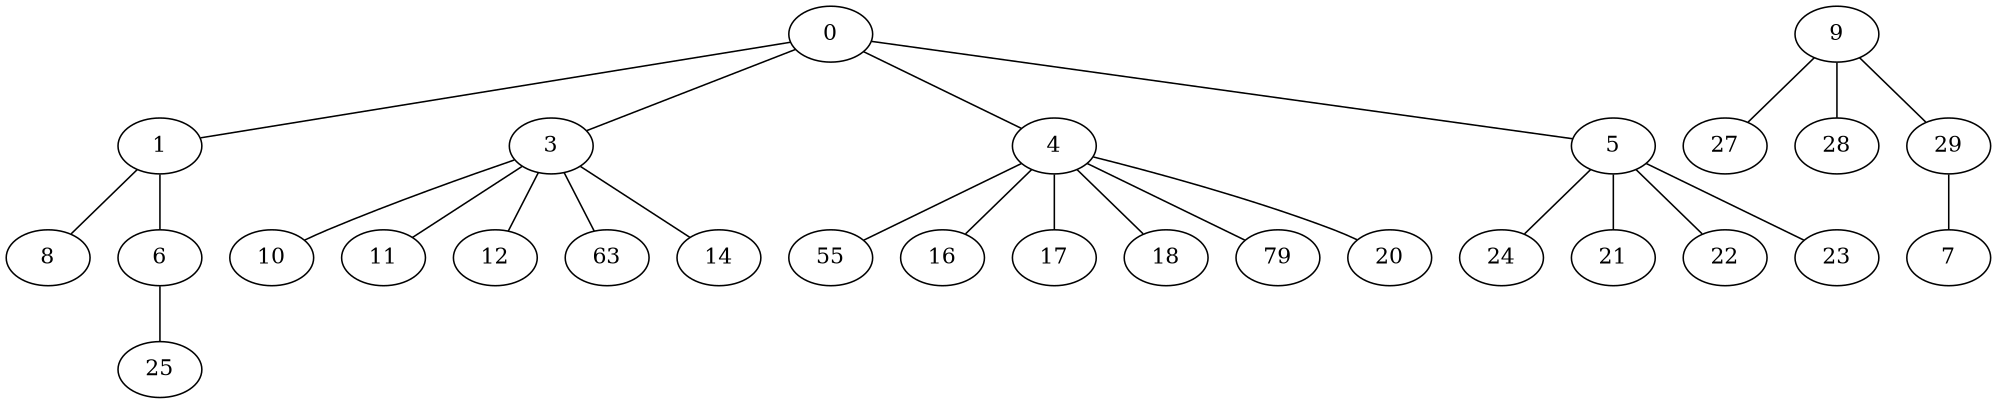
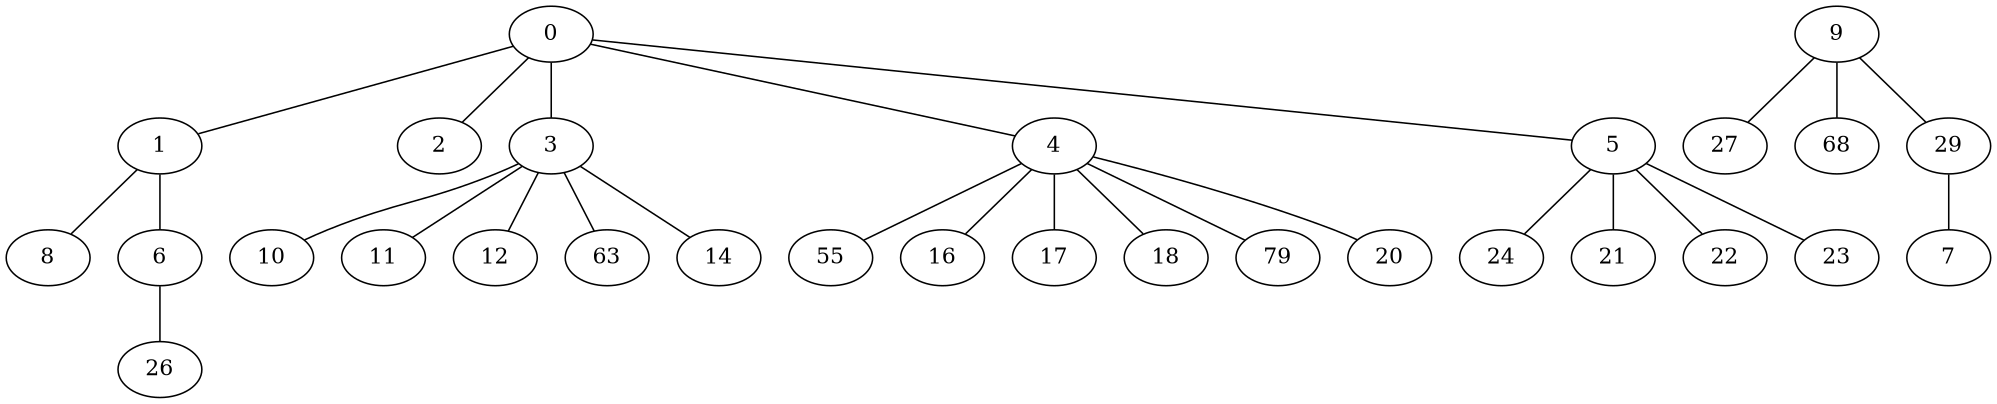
node "2": added
node "28": label "28" -> "68"
node "25": label "25" -> "26"
